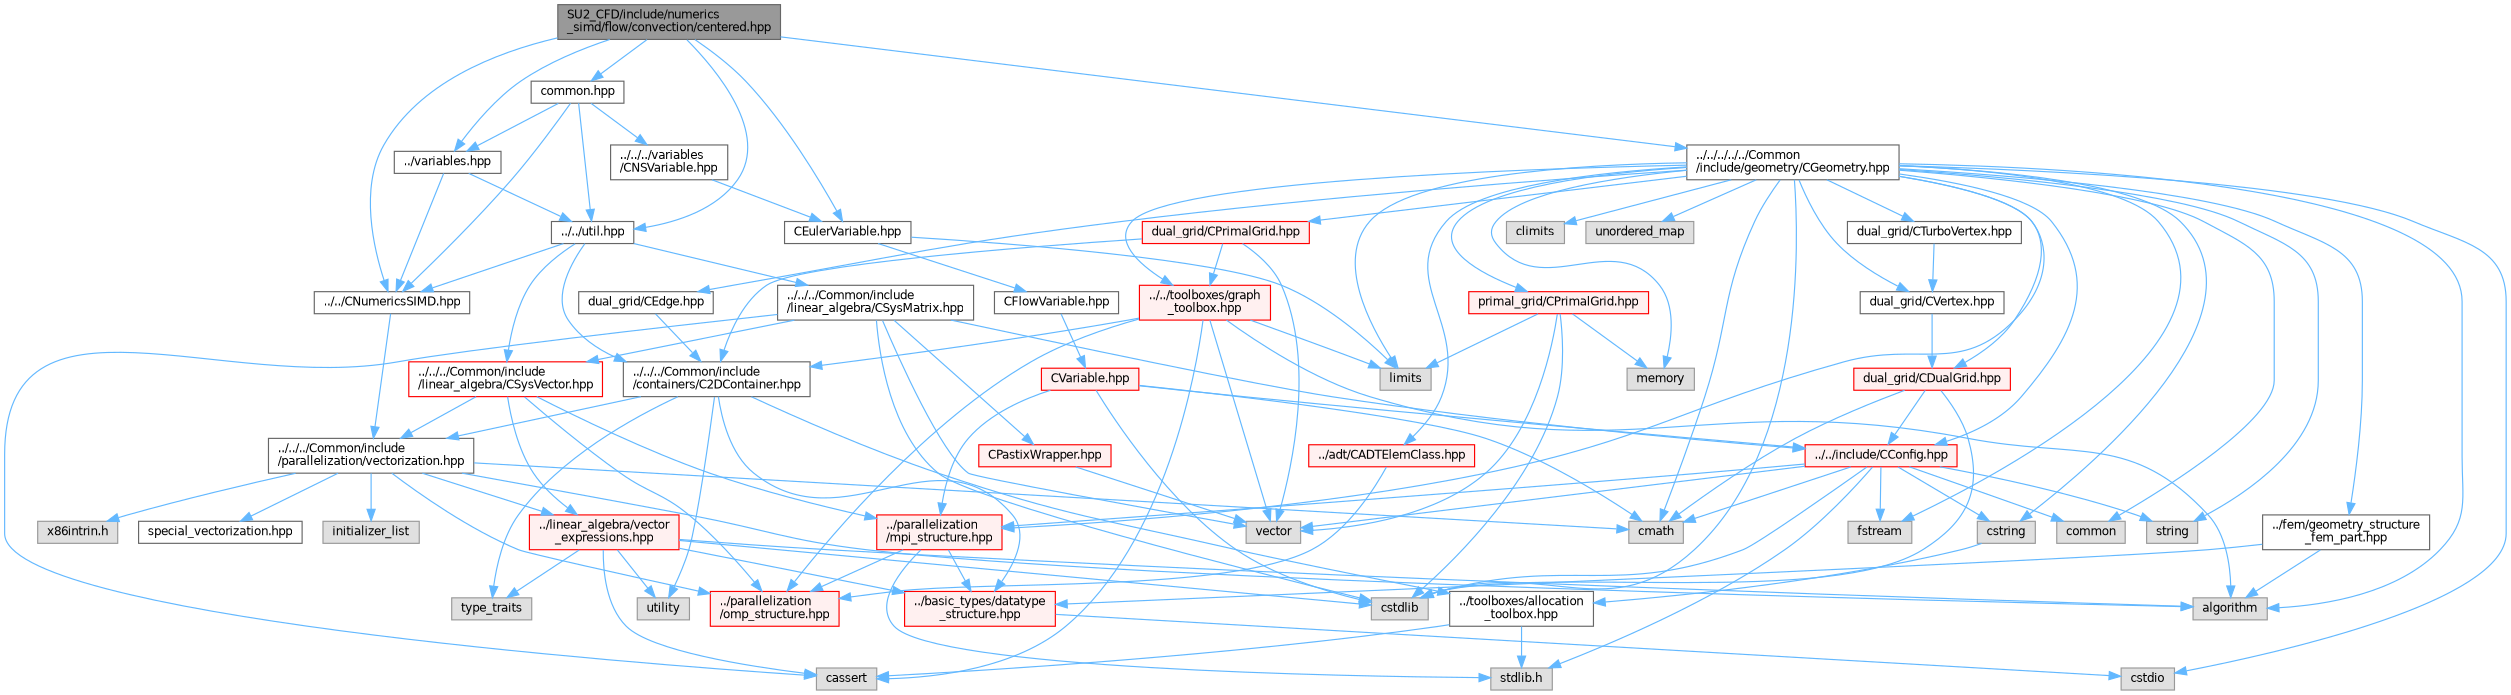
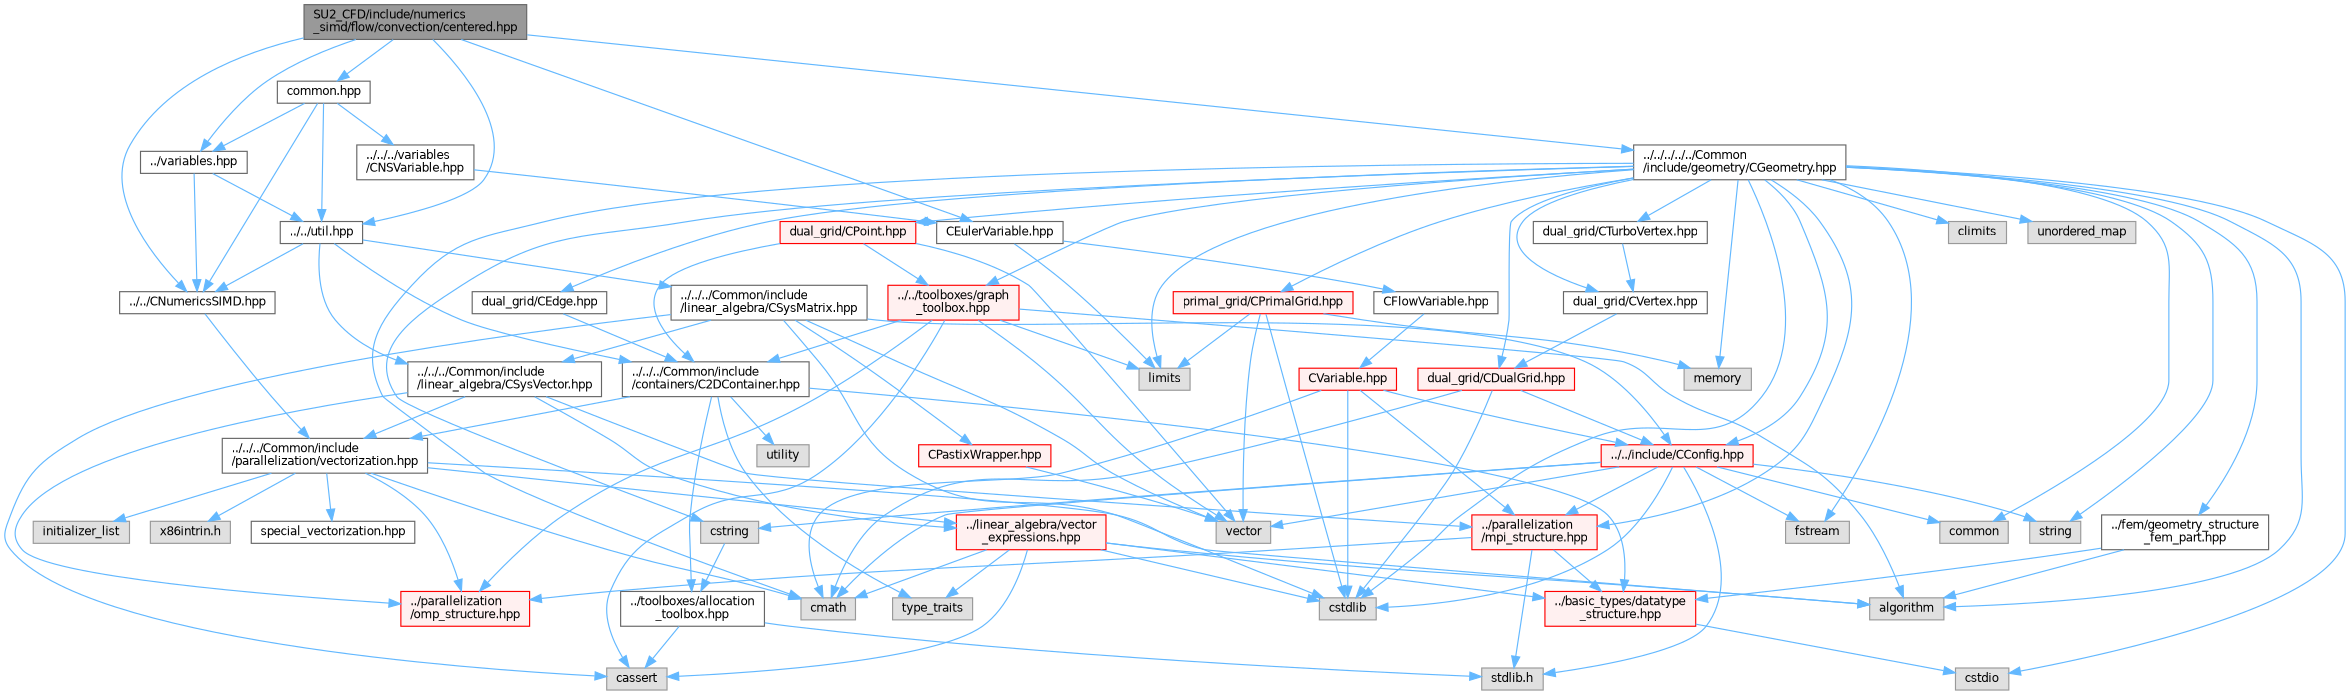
node "dual_grid/CPrimalGrid.hpp": label "dual_grid/CPrimalGrid.hpp" -> "dual_grid/CPoint.hpp"
node "../../../Common/include /linear_algebra/CSysVector.hpp": color red -> grey40
node "../adt/CADTElemClass.hpp": removed
edge "../linear_algebra/vector _expressions.hpp" -> "utility": now "../linear_algebra/vector _expressions.hpp" -> "cmath"
